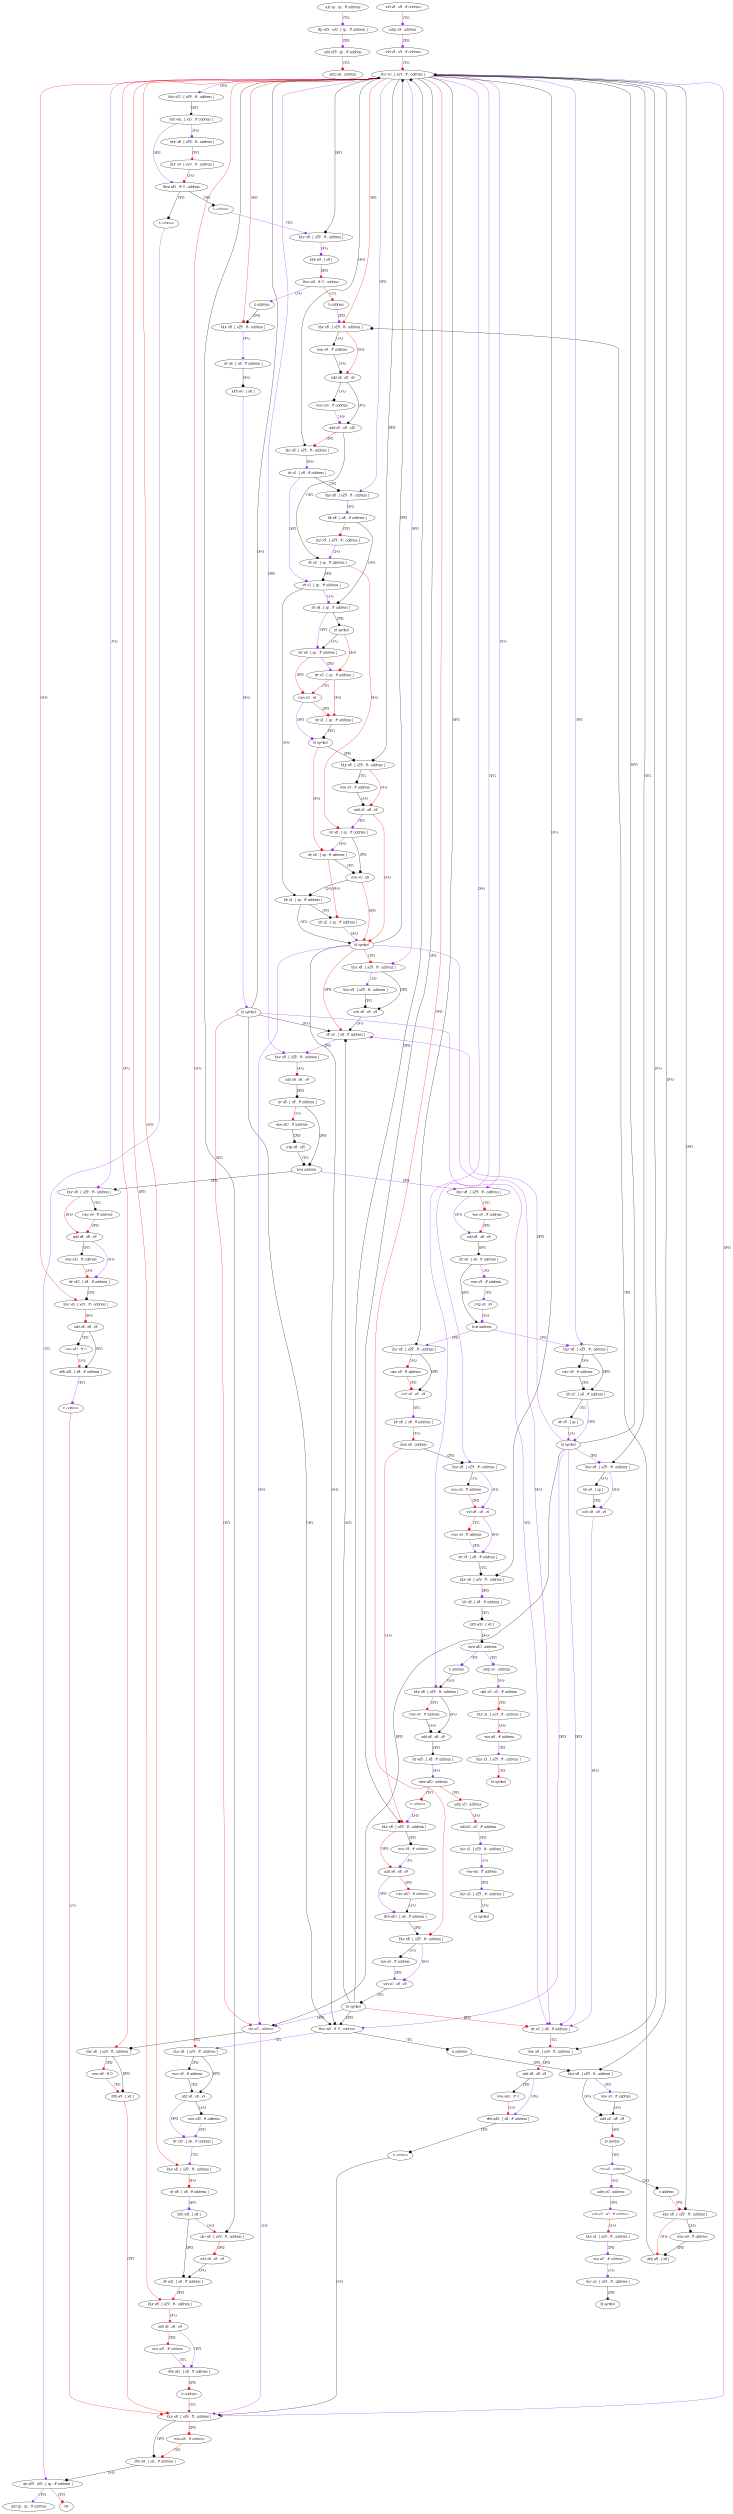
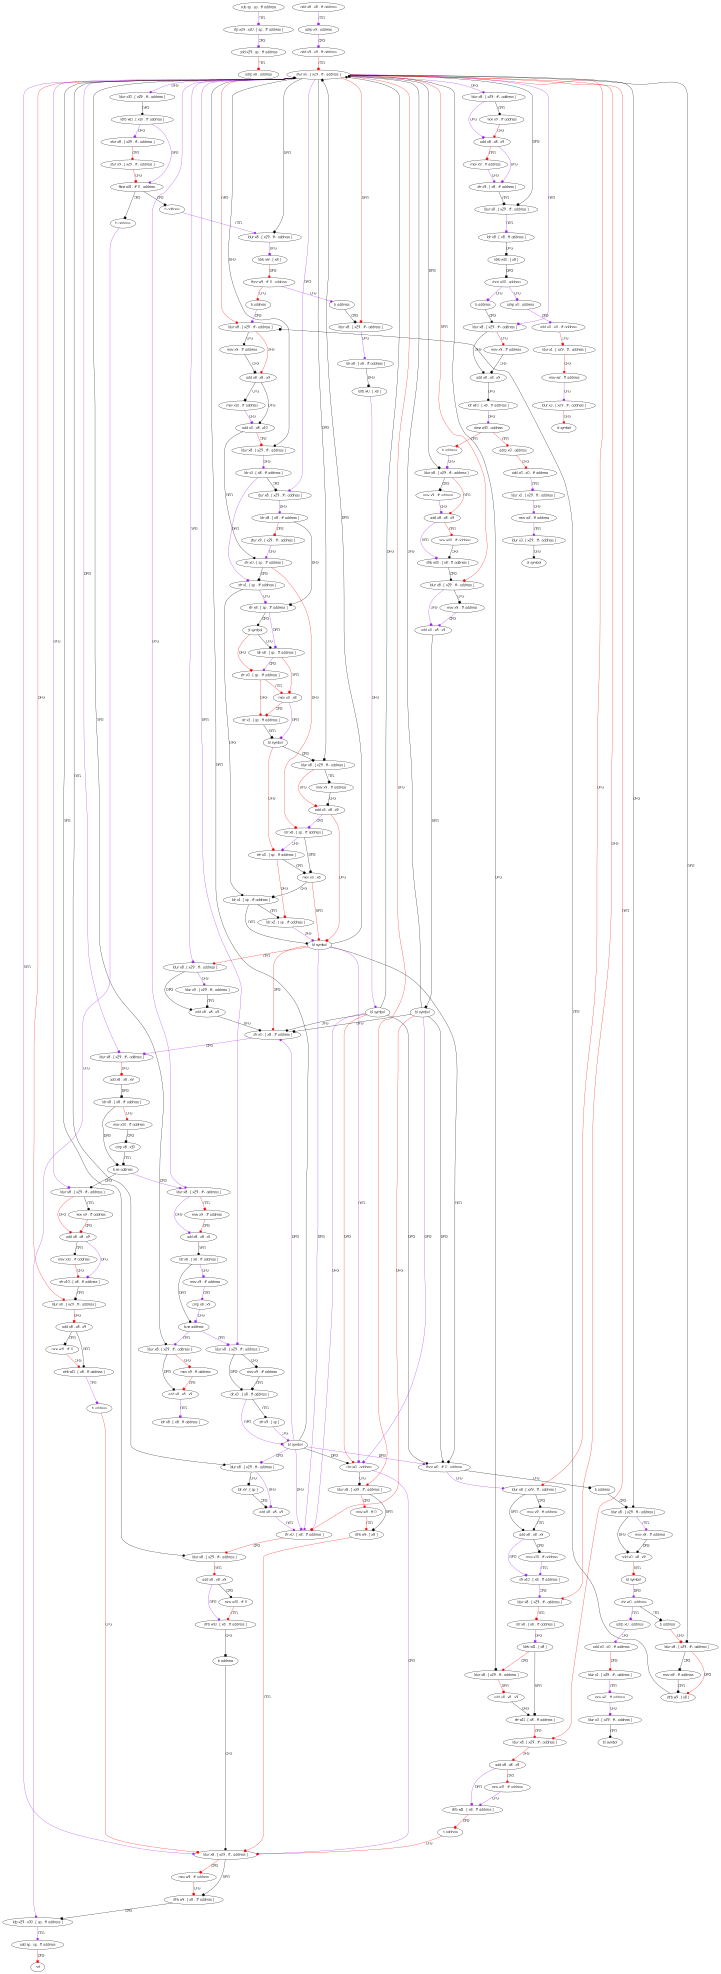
node "cbnz x8 , address": removed
edge "ldp x29 , x30 , [ sp , # address ]" -> "ret": now "add sp , sp , # address" -> "ret"
